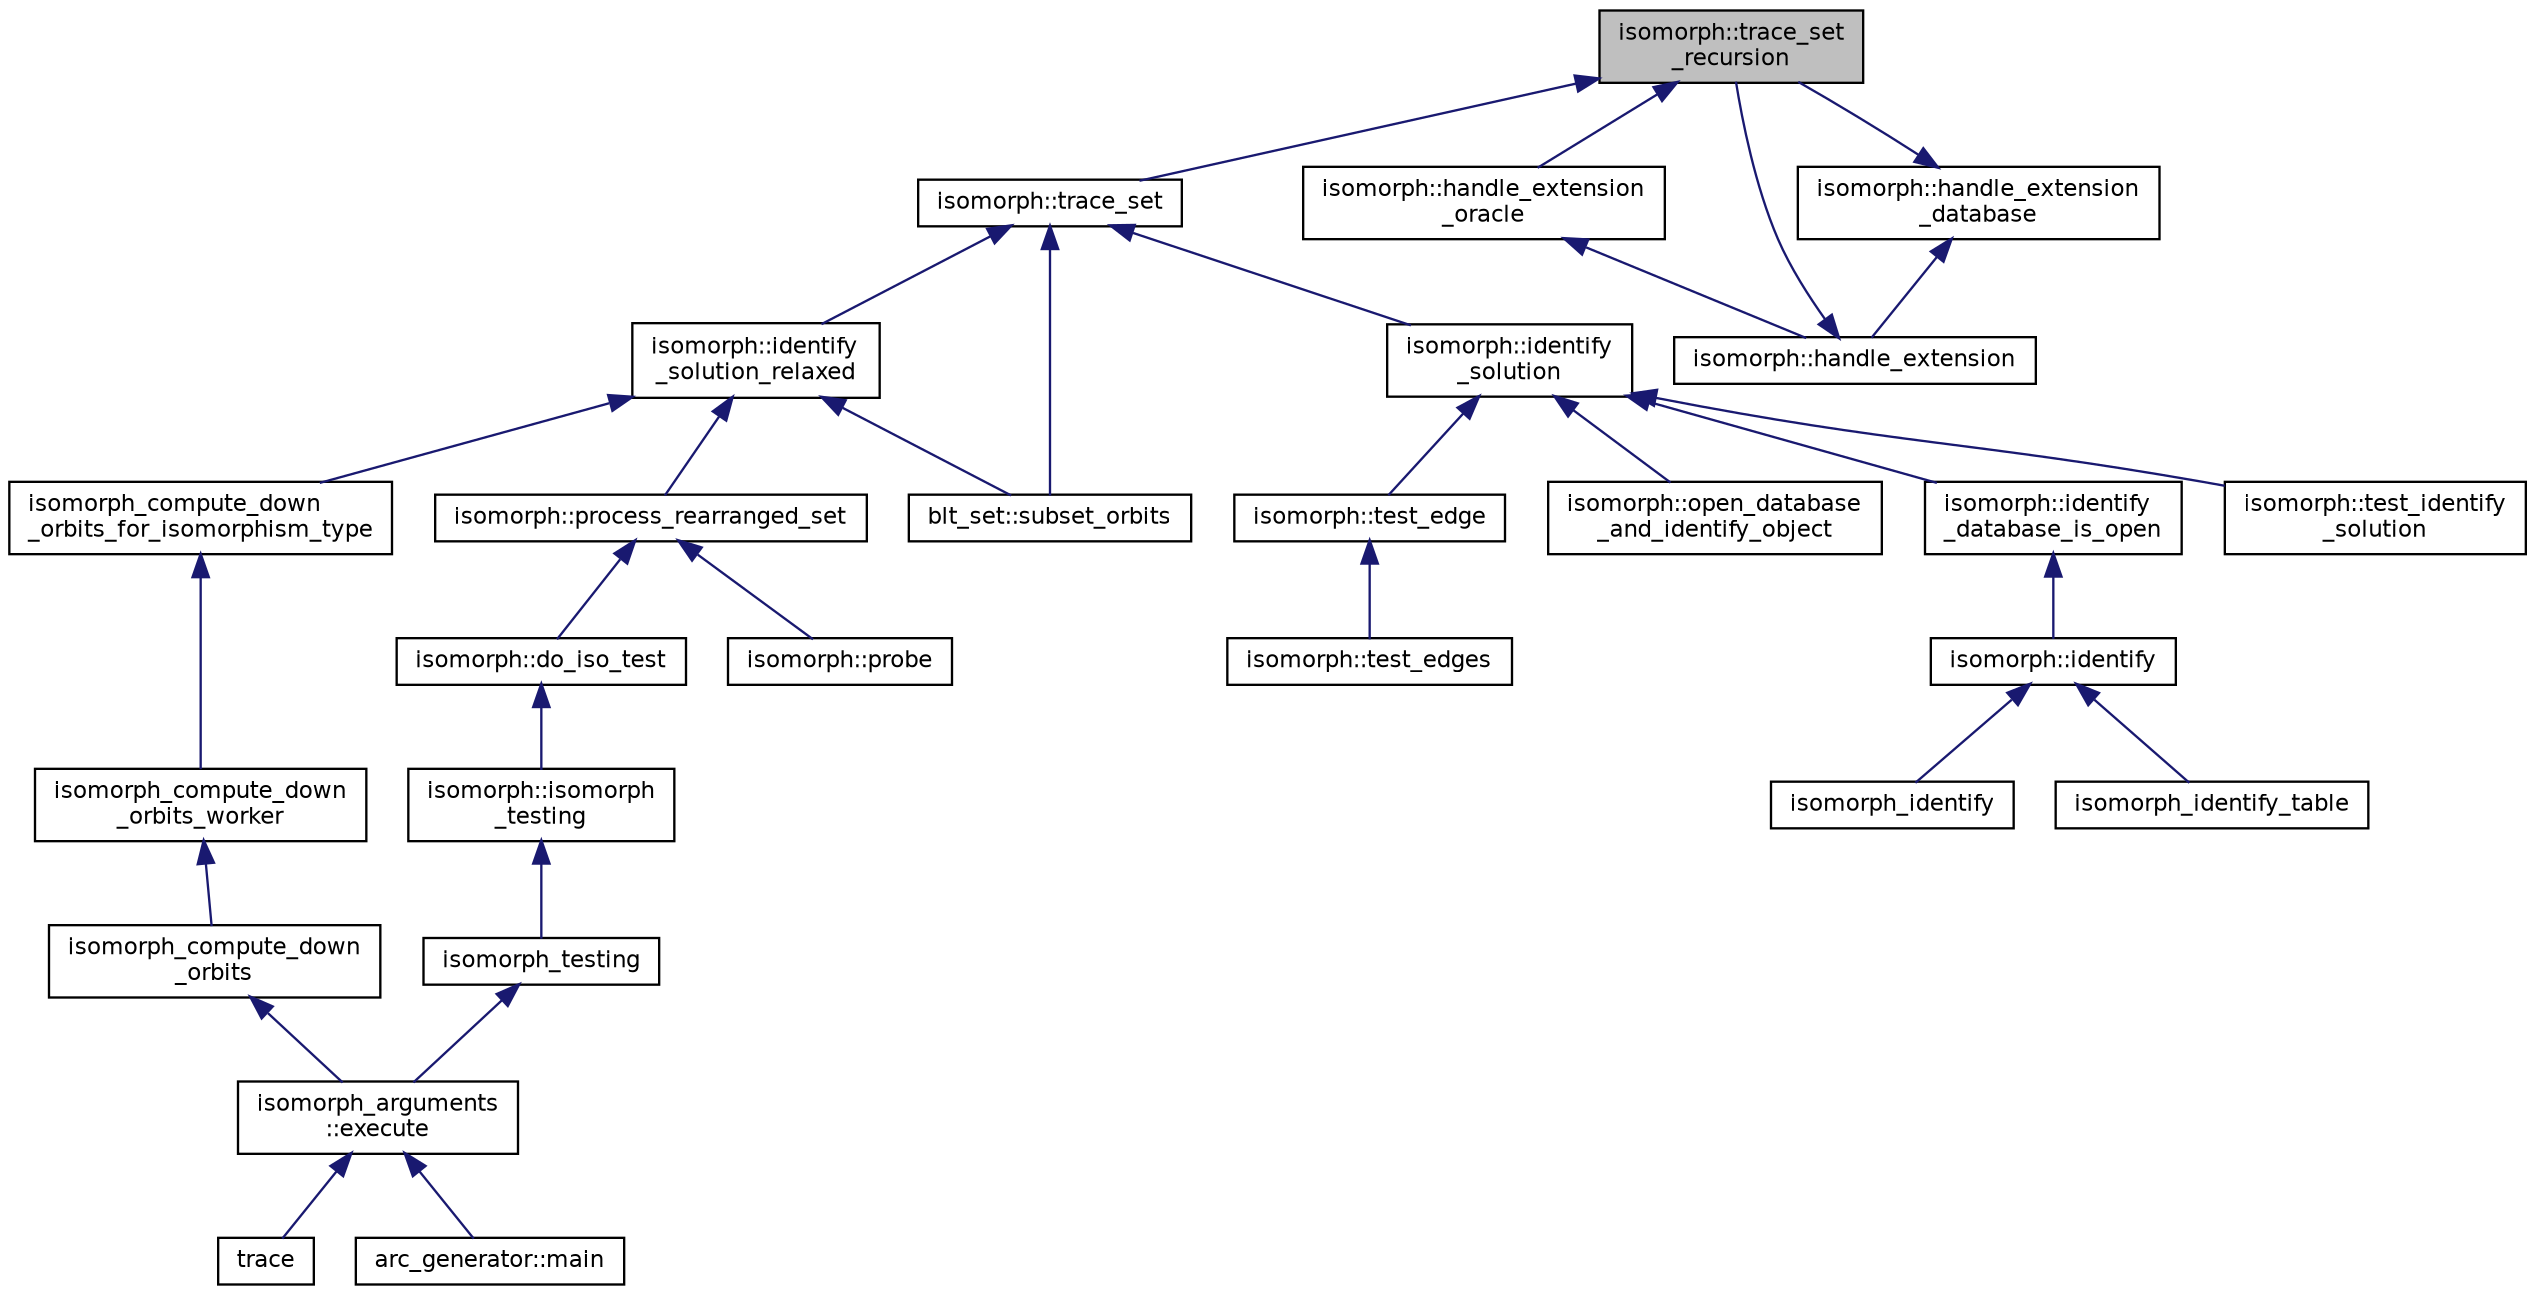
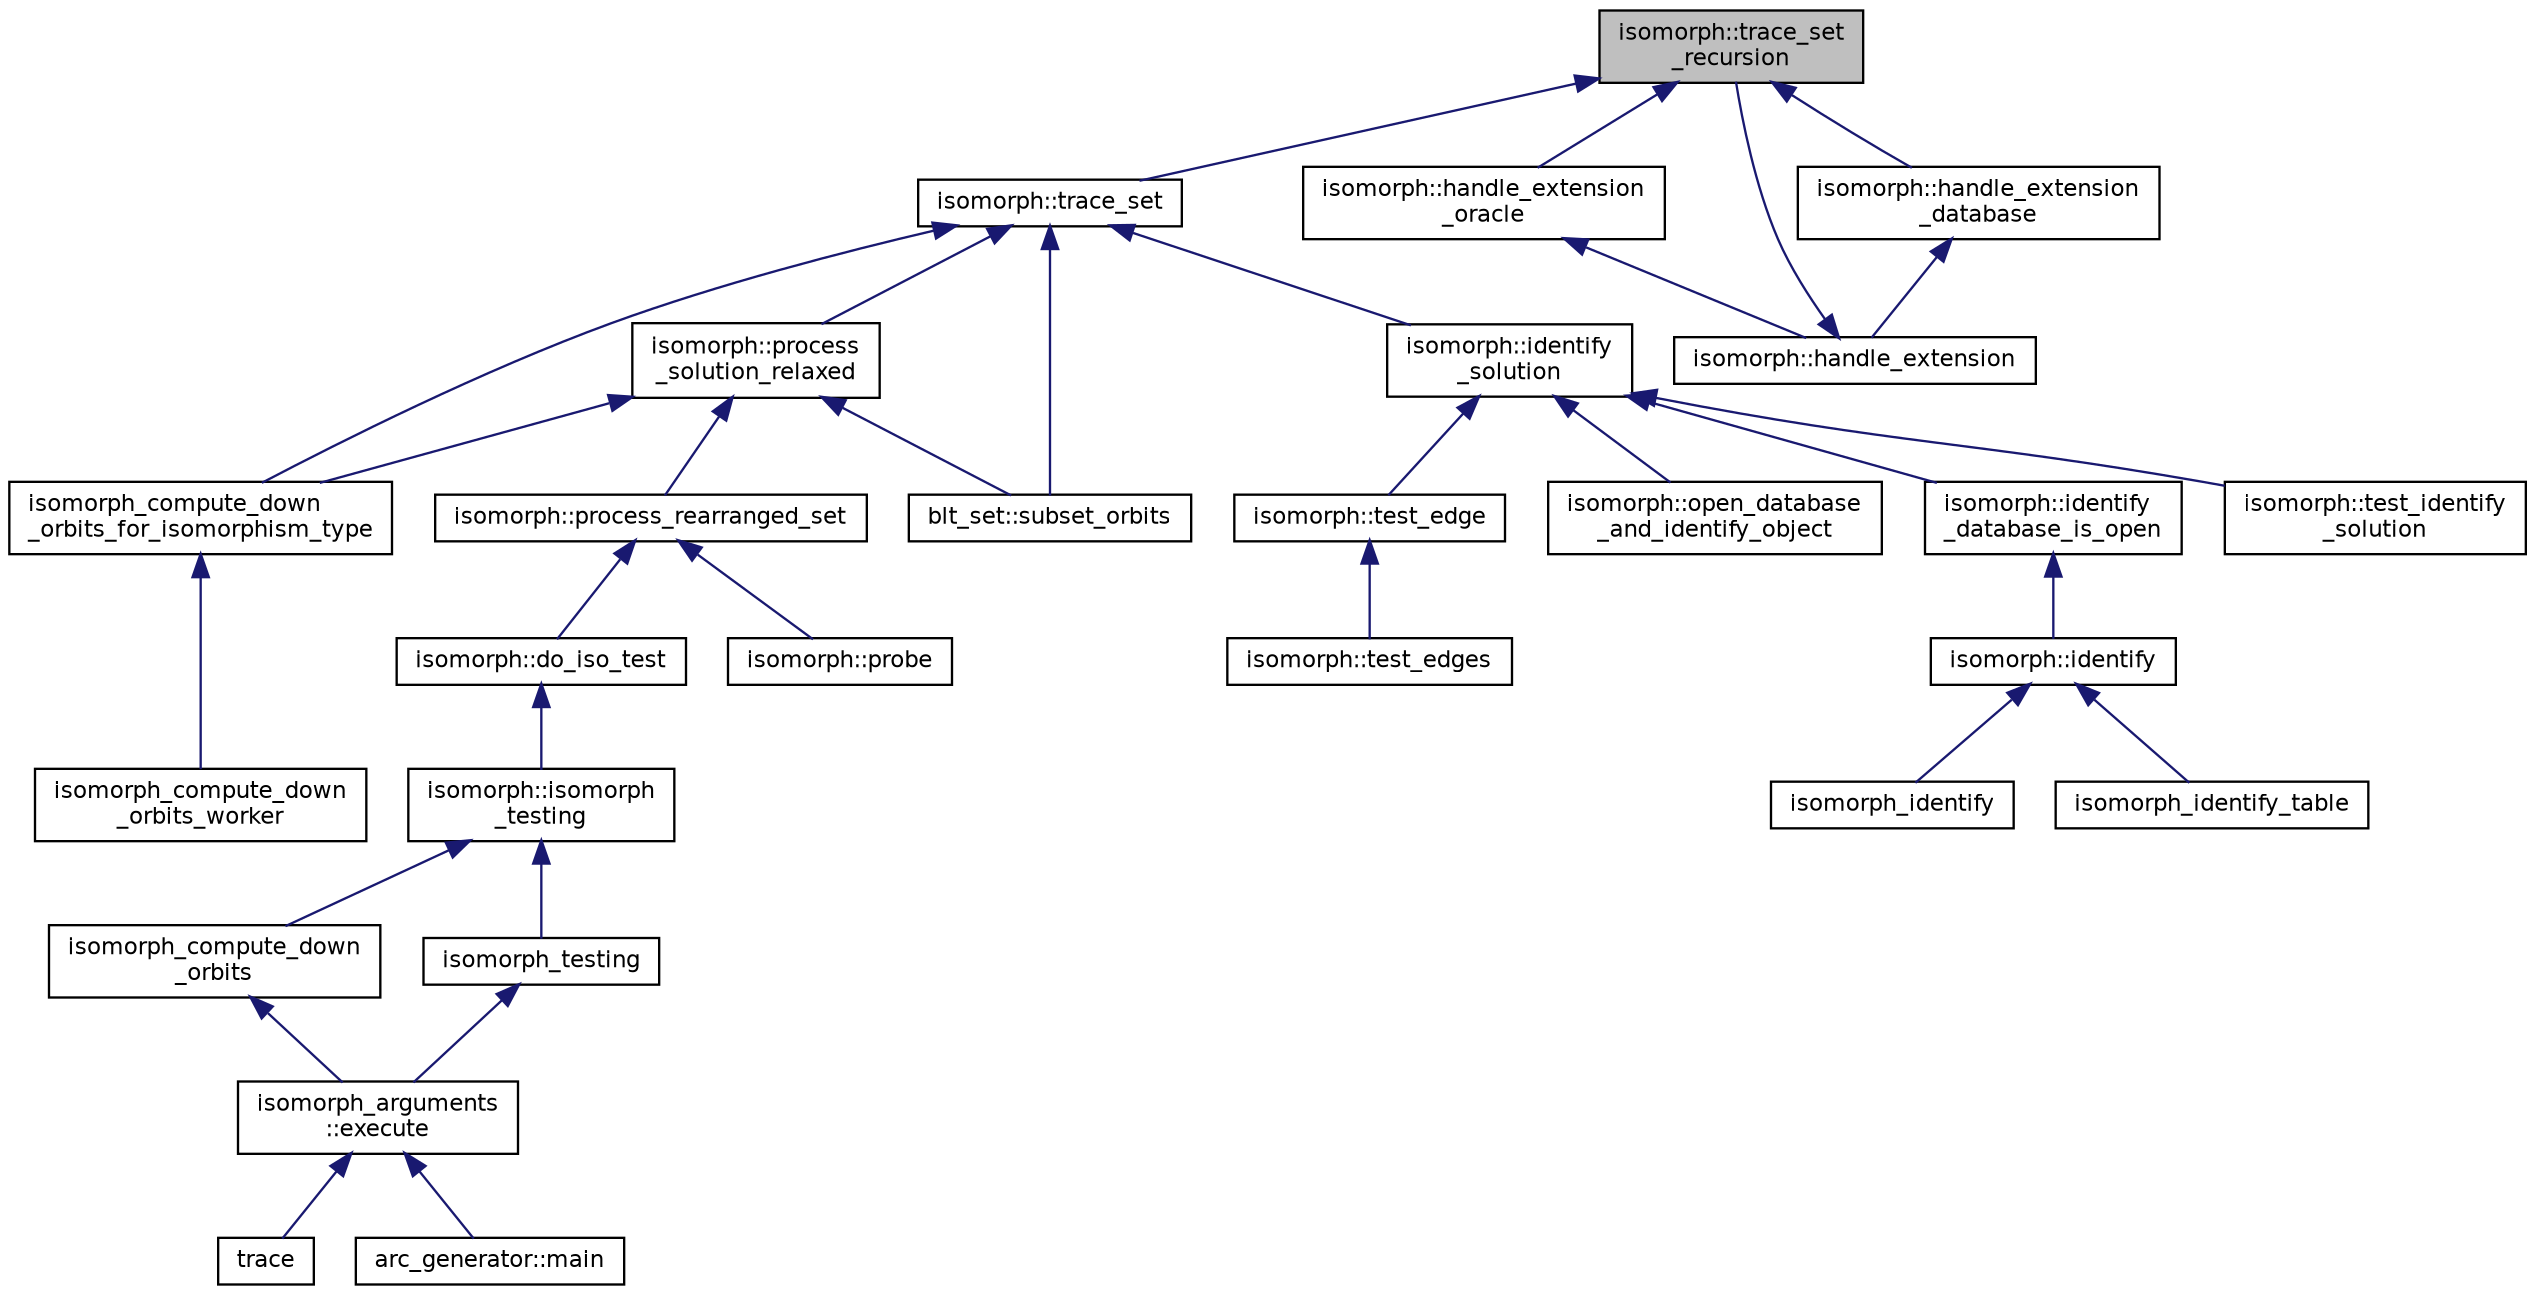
edge "isomorph::trace_set _recursion" -> "isomorph::handle_extension _database": reversed
edge "isomorph_compute_down _orbits_for_isomorphism_type" -> "isomorph::trace_set": added
node "isomorph::identify _solution_relaxed": label "isomorph::identify _solution_relaxed" -> "isomorph::process _solution_relaxed"
edge "isomorph_compute_down _orbits" -> "isomorph_compute_down _orbits_worker": now "isomorph_compute_down _orbits" -> "isomorph::isomorph _testing"
